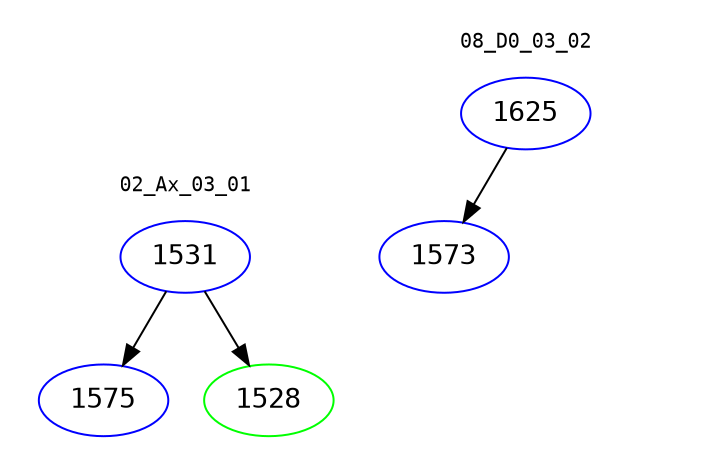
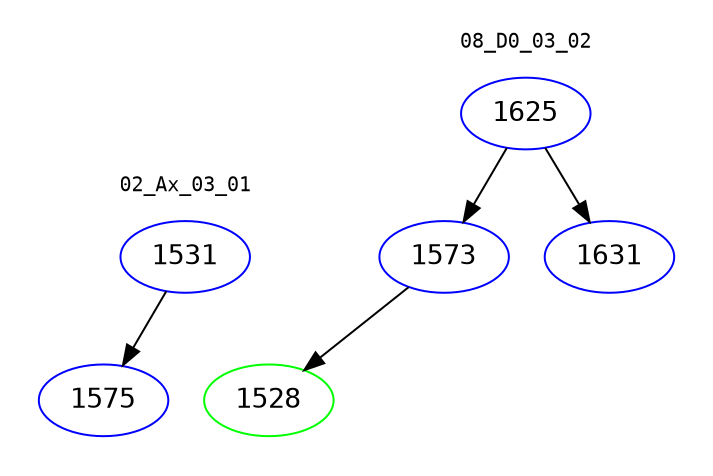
node "1631": added
edge "1531" -> "1528": now "1573" -> "1528"
